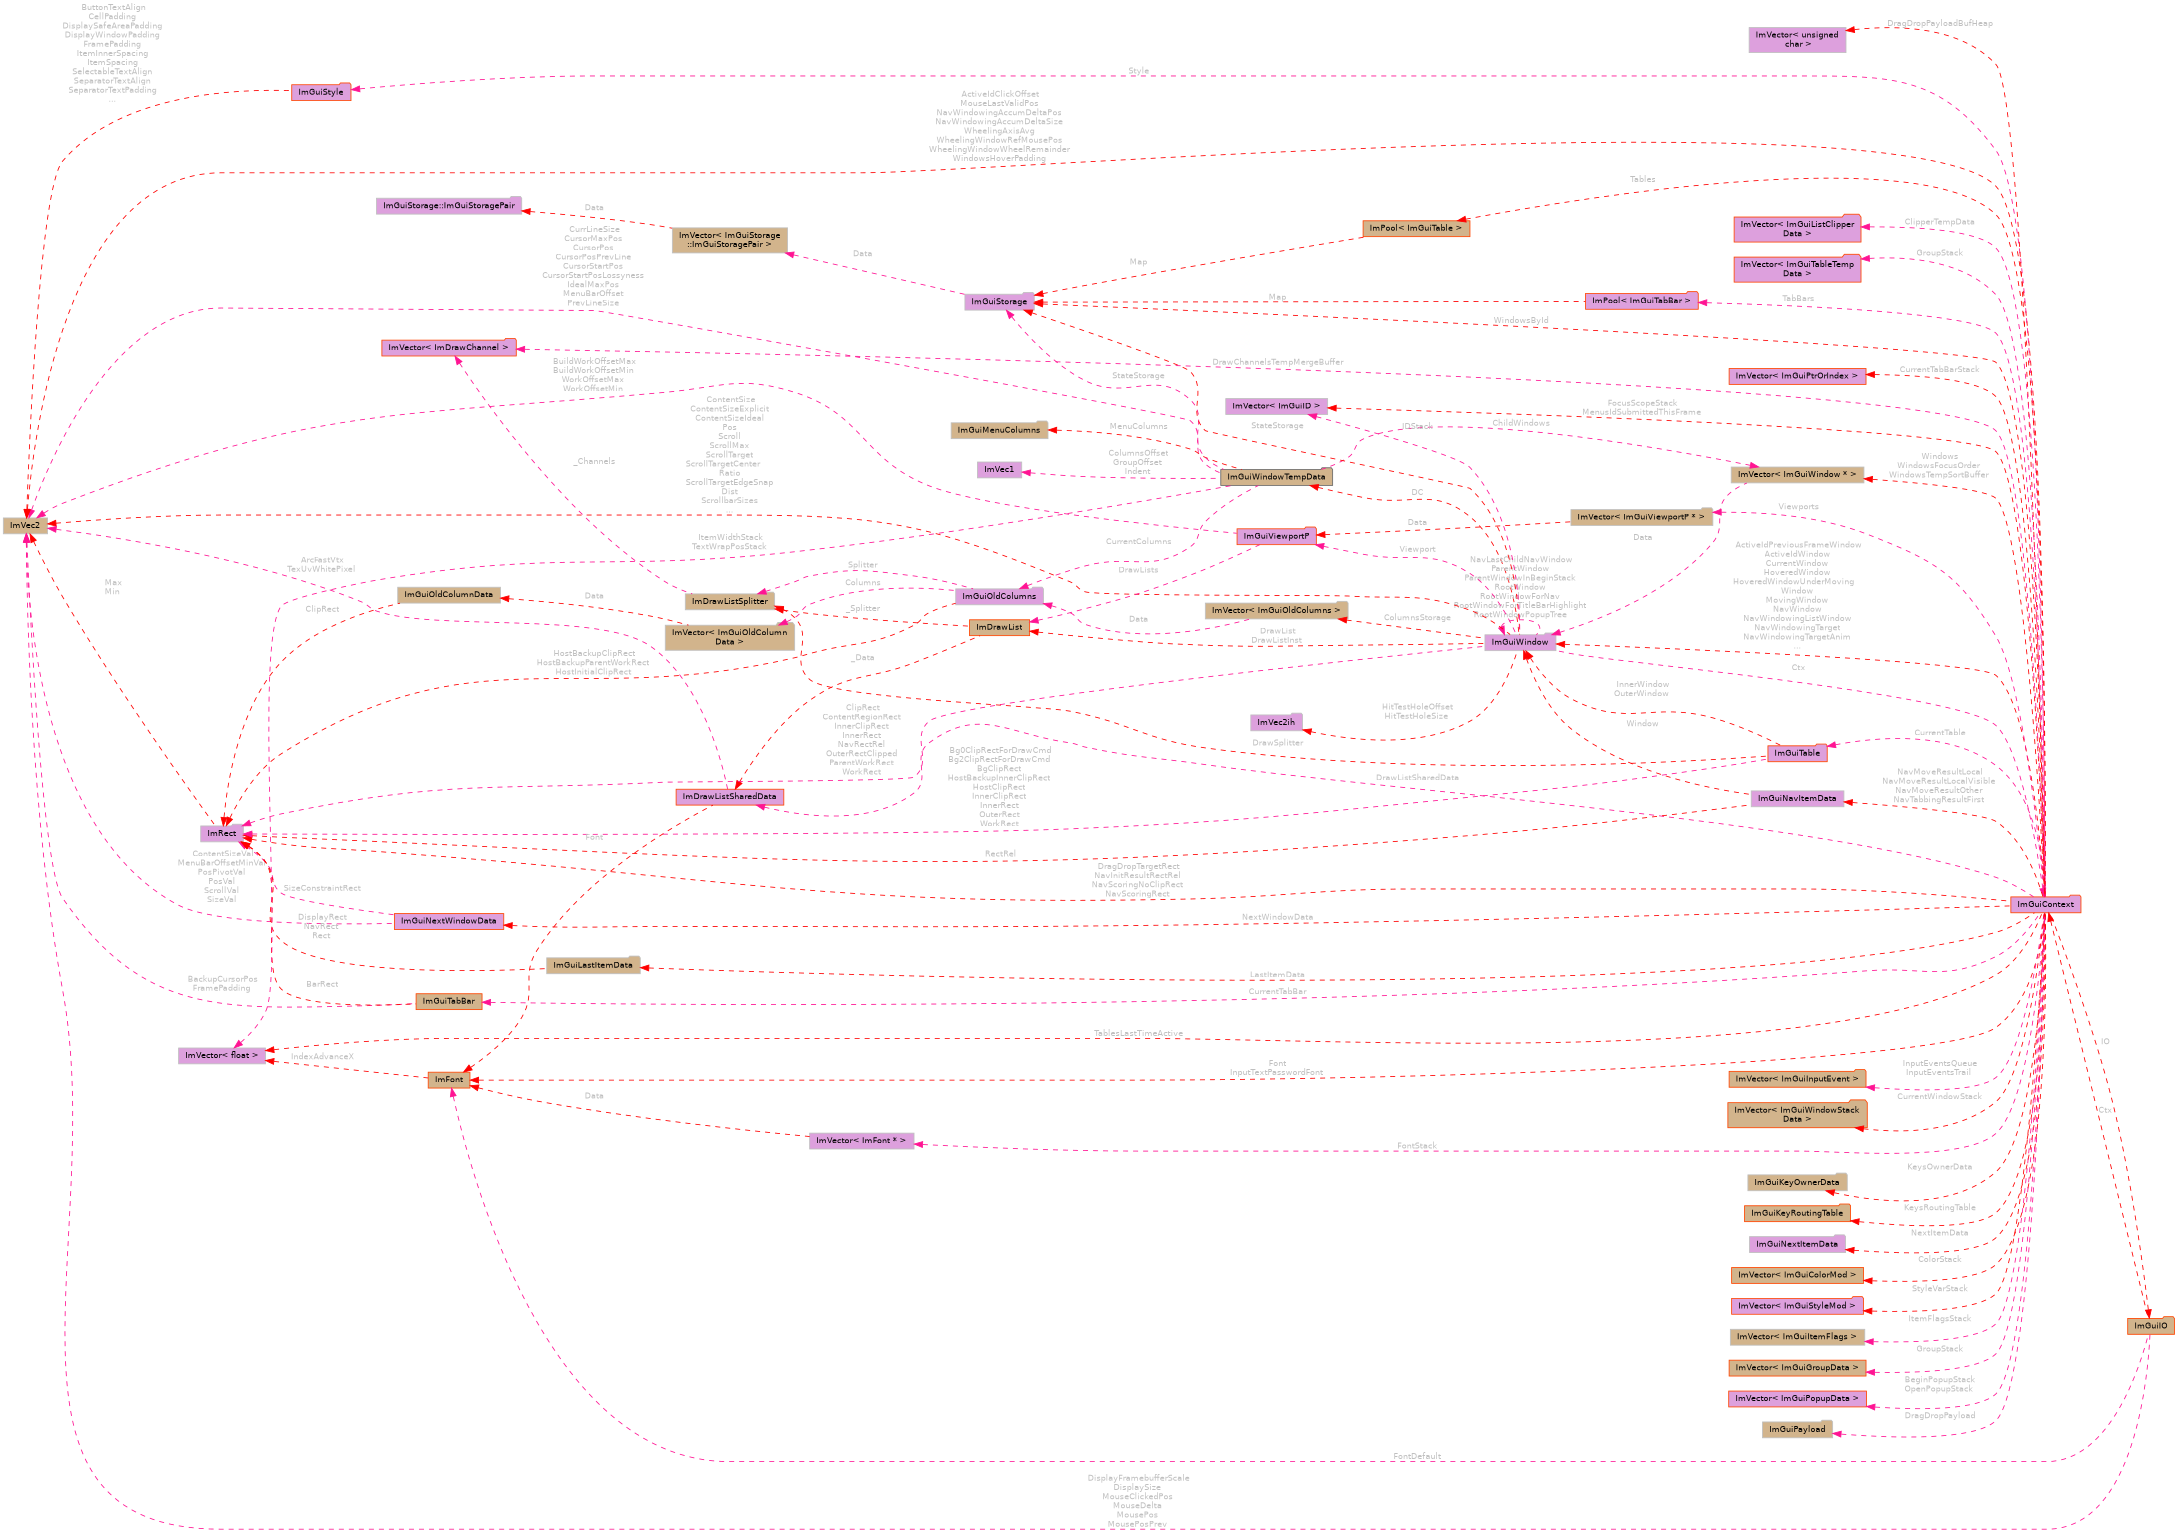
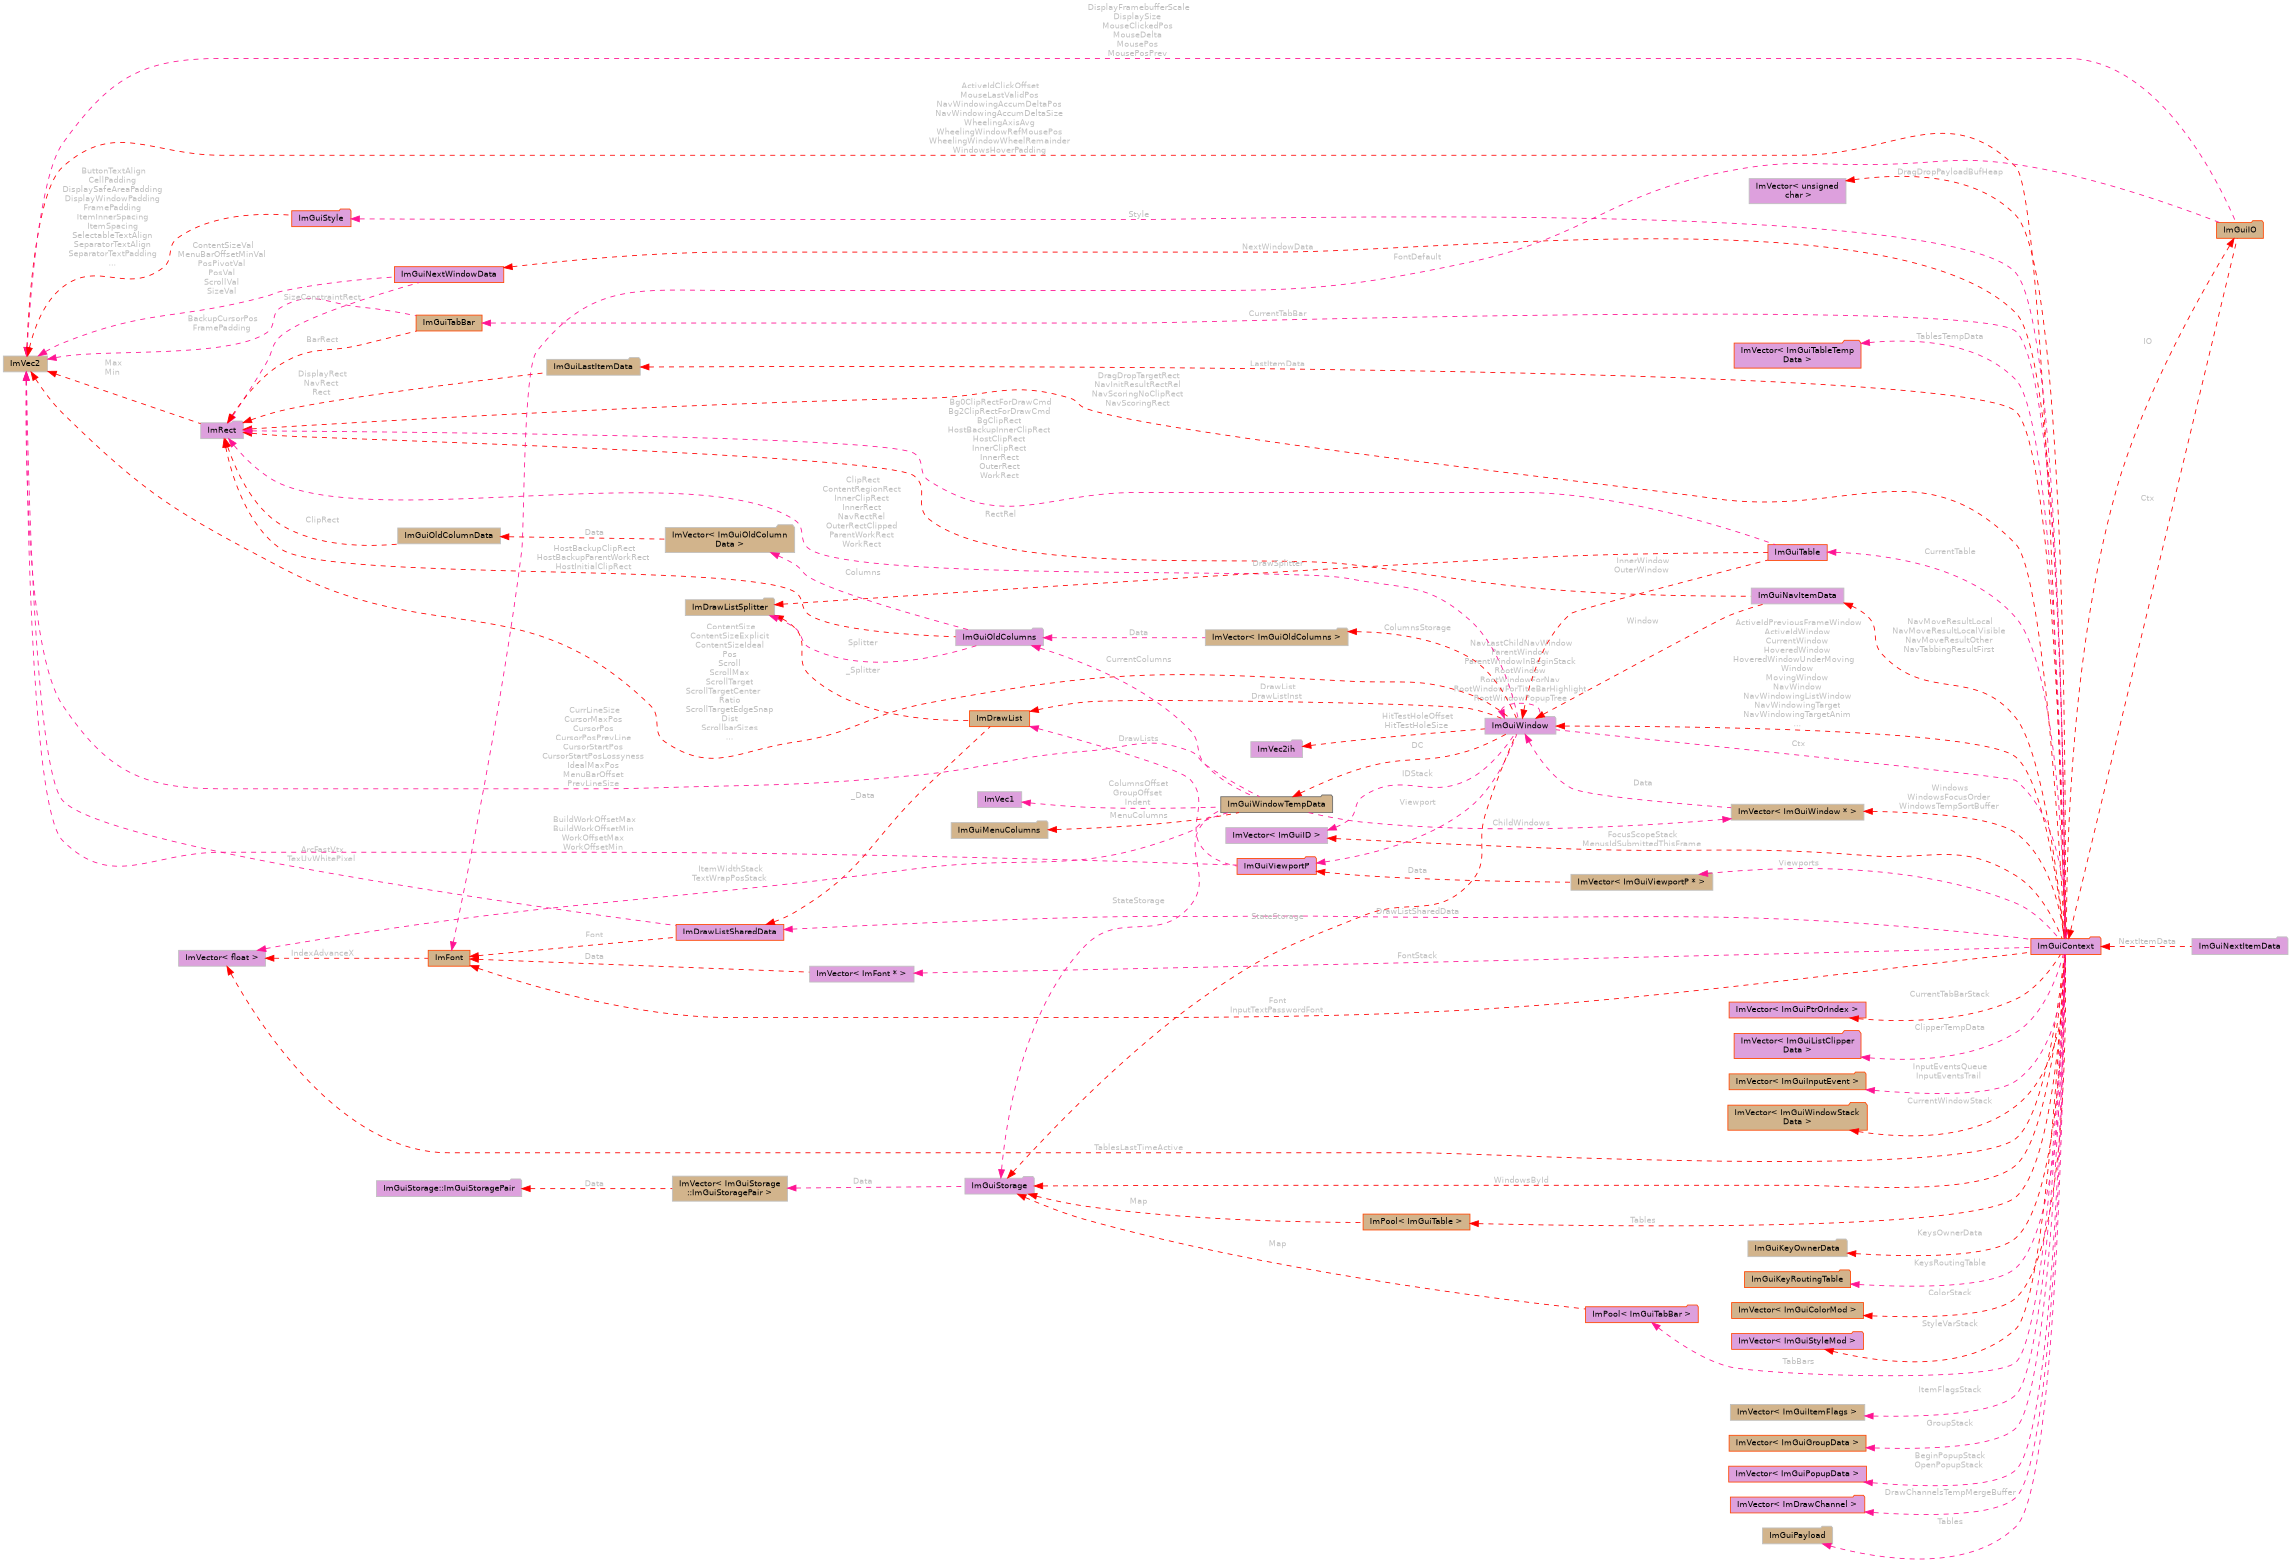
edge "ImGuiContext" -> "ImVector< ImGuiTableTemp Data >": label " GroupStack" -> " TablesTempData"
edge "ImDrawListSplitter" -> "ImVector< ImDrawChannel >": removed, label "_Channels"
node "ImGuiTable": shape folder -> box
edge "ImGuiContext" -> "ImGuiKeyRoutingTable": color red -> deeppink
edge "ImGuiContext" -> "ImGuiNextItemData": reversed
edge "ImGuiContext" -> "ImGuiPayload": label " DragDropPayload" -> " Tables"
